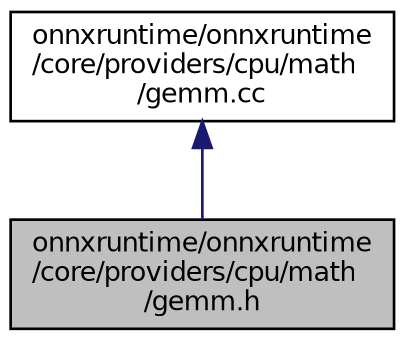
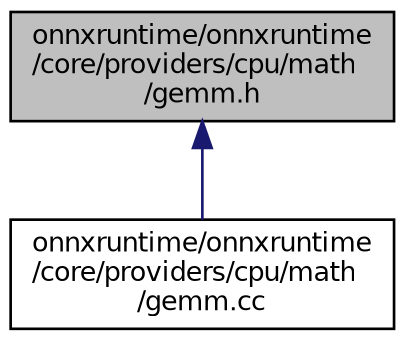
edge "onnxruntime/onnxruntime /core/providers/cpu/math /gemm.h" -> "onnxruntime/onnxruntime /core/providers/cpu/math /gemm.cc": reversed
